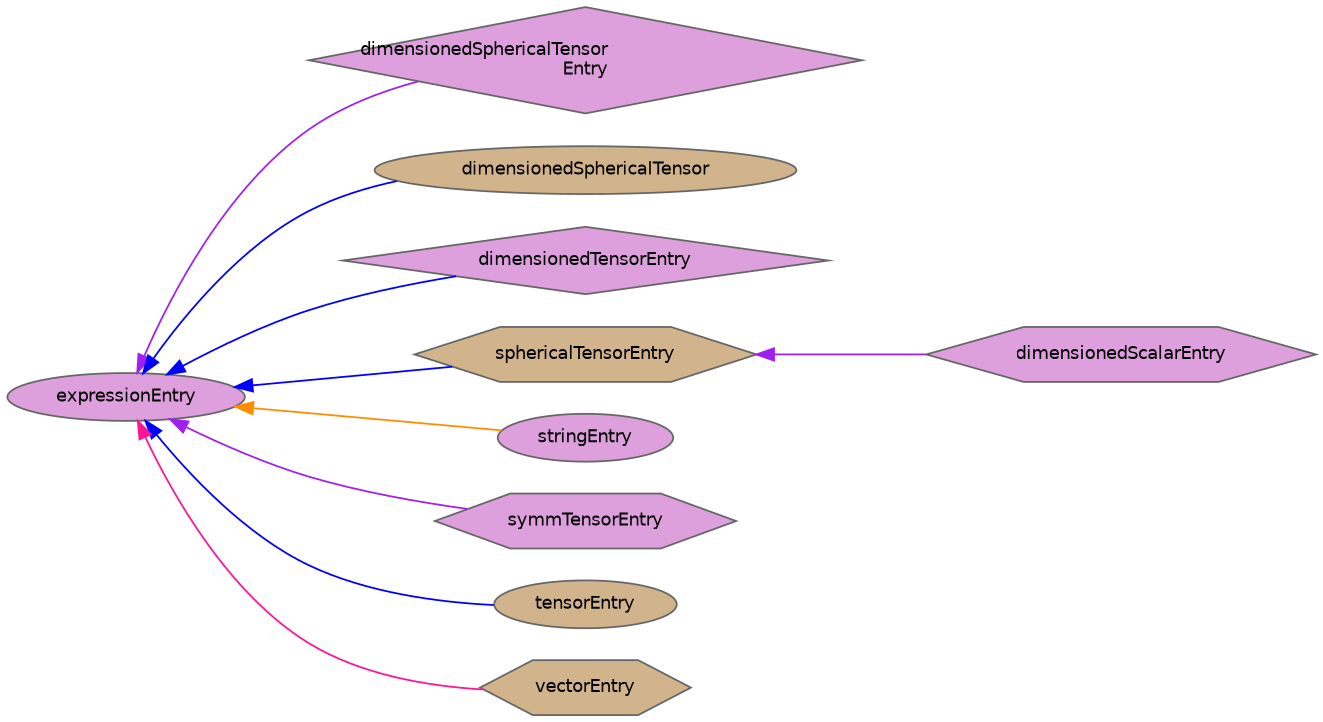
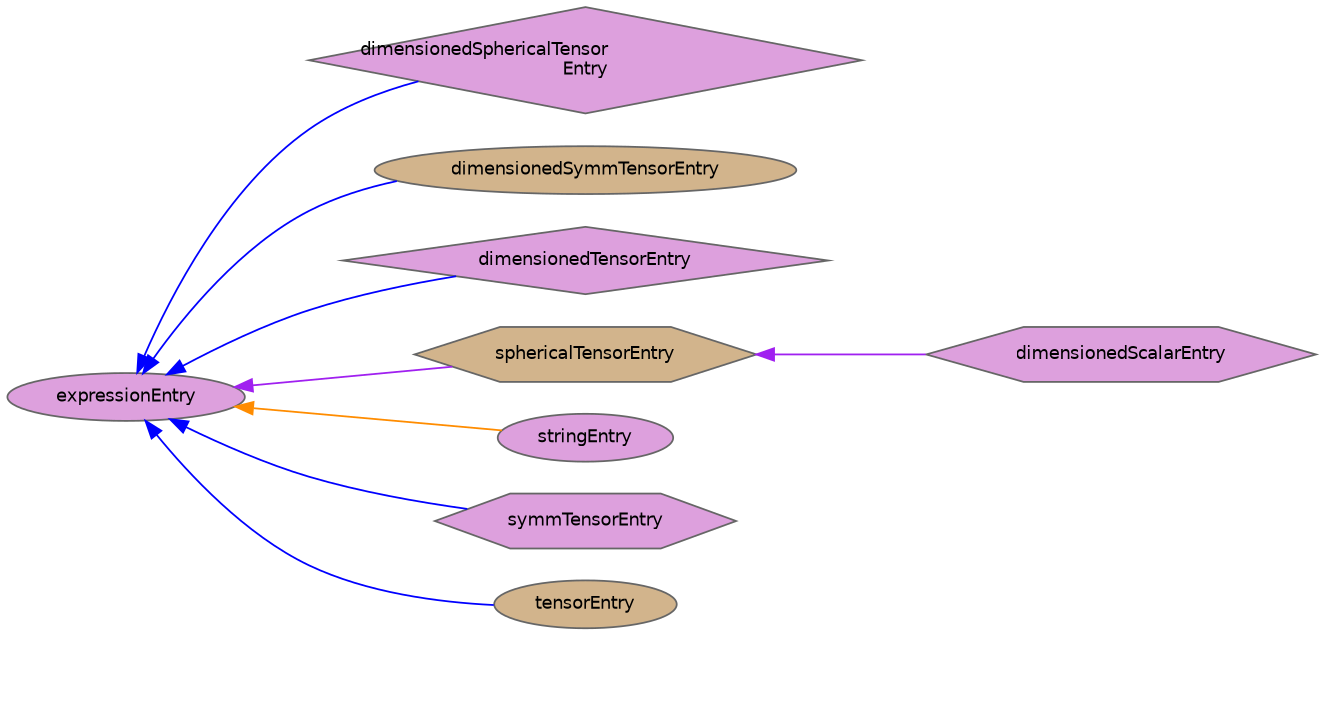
node "dimensionedSphericalTensor": label "dimensionedSphericalTensor" -> "dimensionedSymmTensorEntry"
edge "dimensionedSphericalTensor Entry" -> "expressionEntry": color purple -> blue
edge "sphericalTensorEntry" -> "expressionEntry": color blue -> purple
edge "symmTensorEntry" -> "expressionEntry": color purple -> blue
node "vectorEntry": removed
